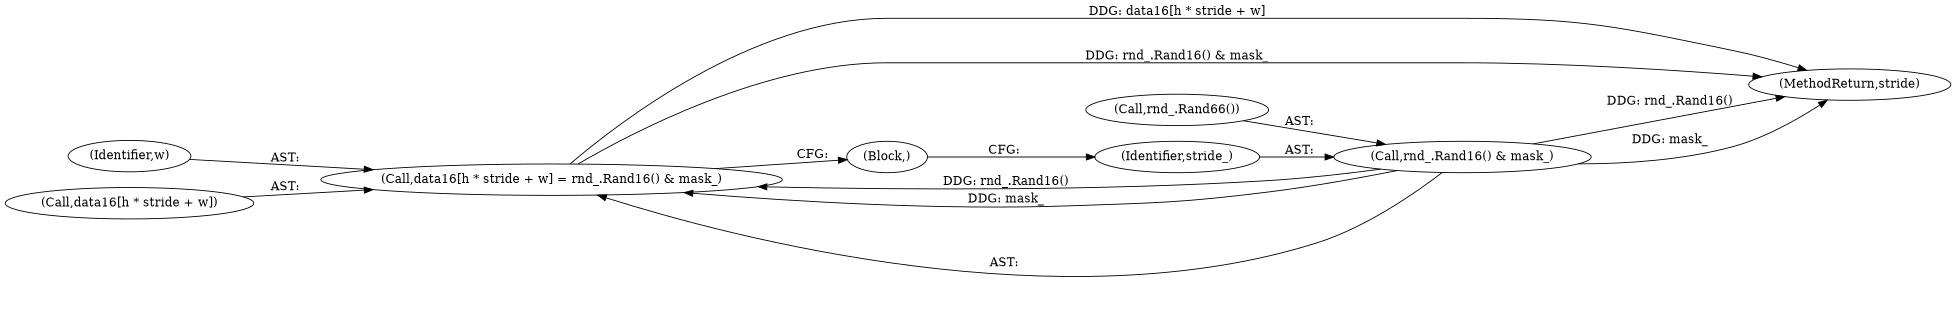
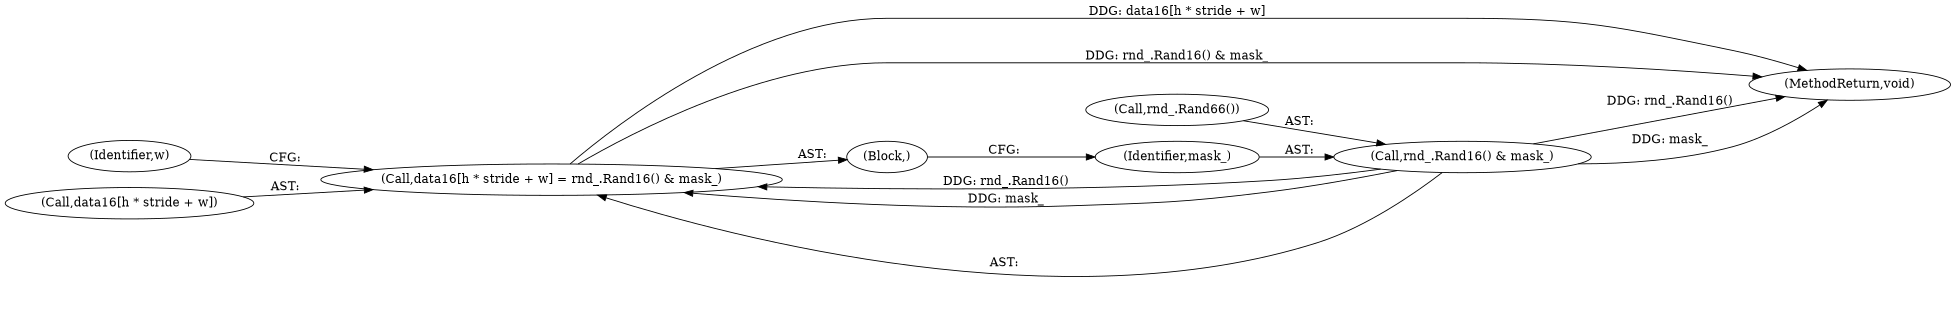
node "(MethodReturn,stride)": label "(MethodReturn,stride)" -> "(MethodReturn,void)"
edge "(Call,data16[h * stride + w] = rnd_.Rand16() & mask_)" -> "(Block,)": label "CFG: " -> "AST: "
node "(Identifier,stride_)": label "(Identifier,stride_)" -> "(Identifier,mask_)"
edge "(Identifier,w)" -> "(Call,data16[h * stride + w] = rnd_.Rand16() & mask_)": label "AST: " -> "CFG: "
